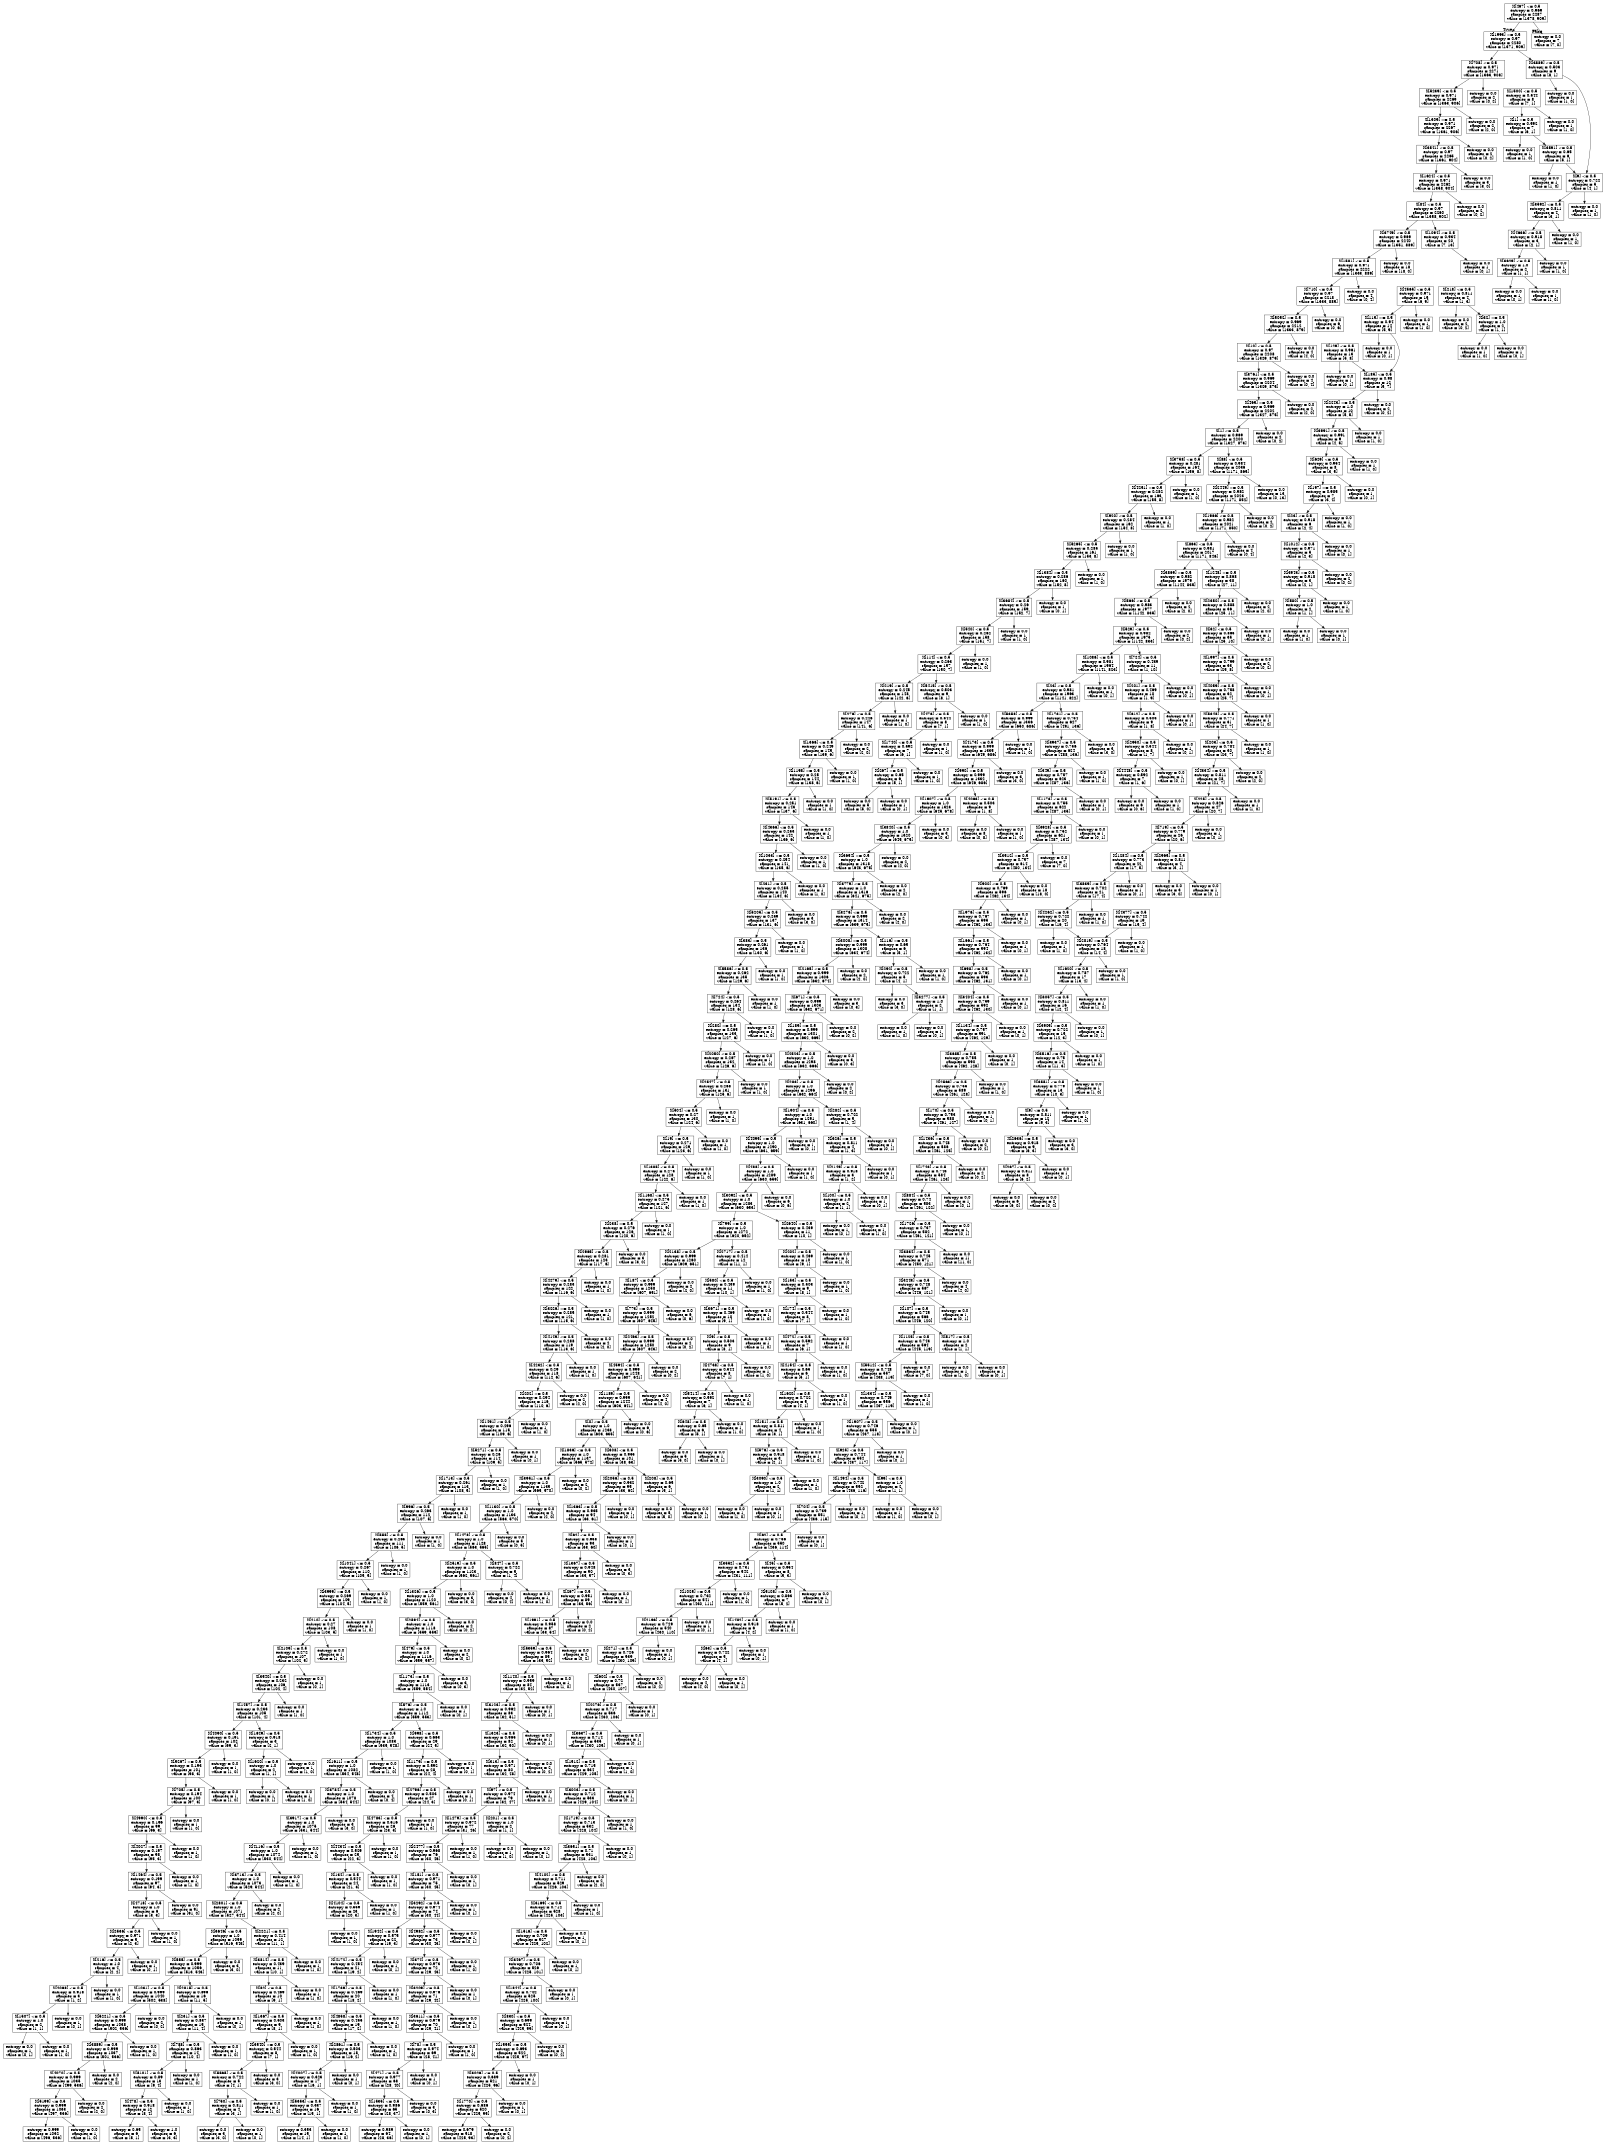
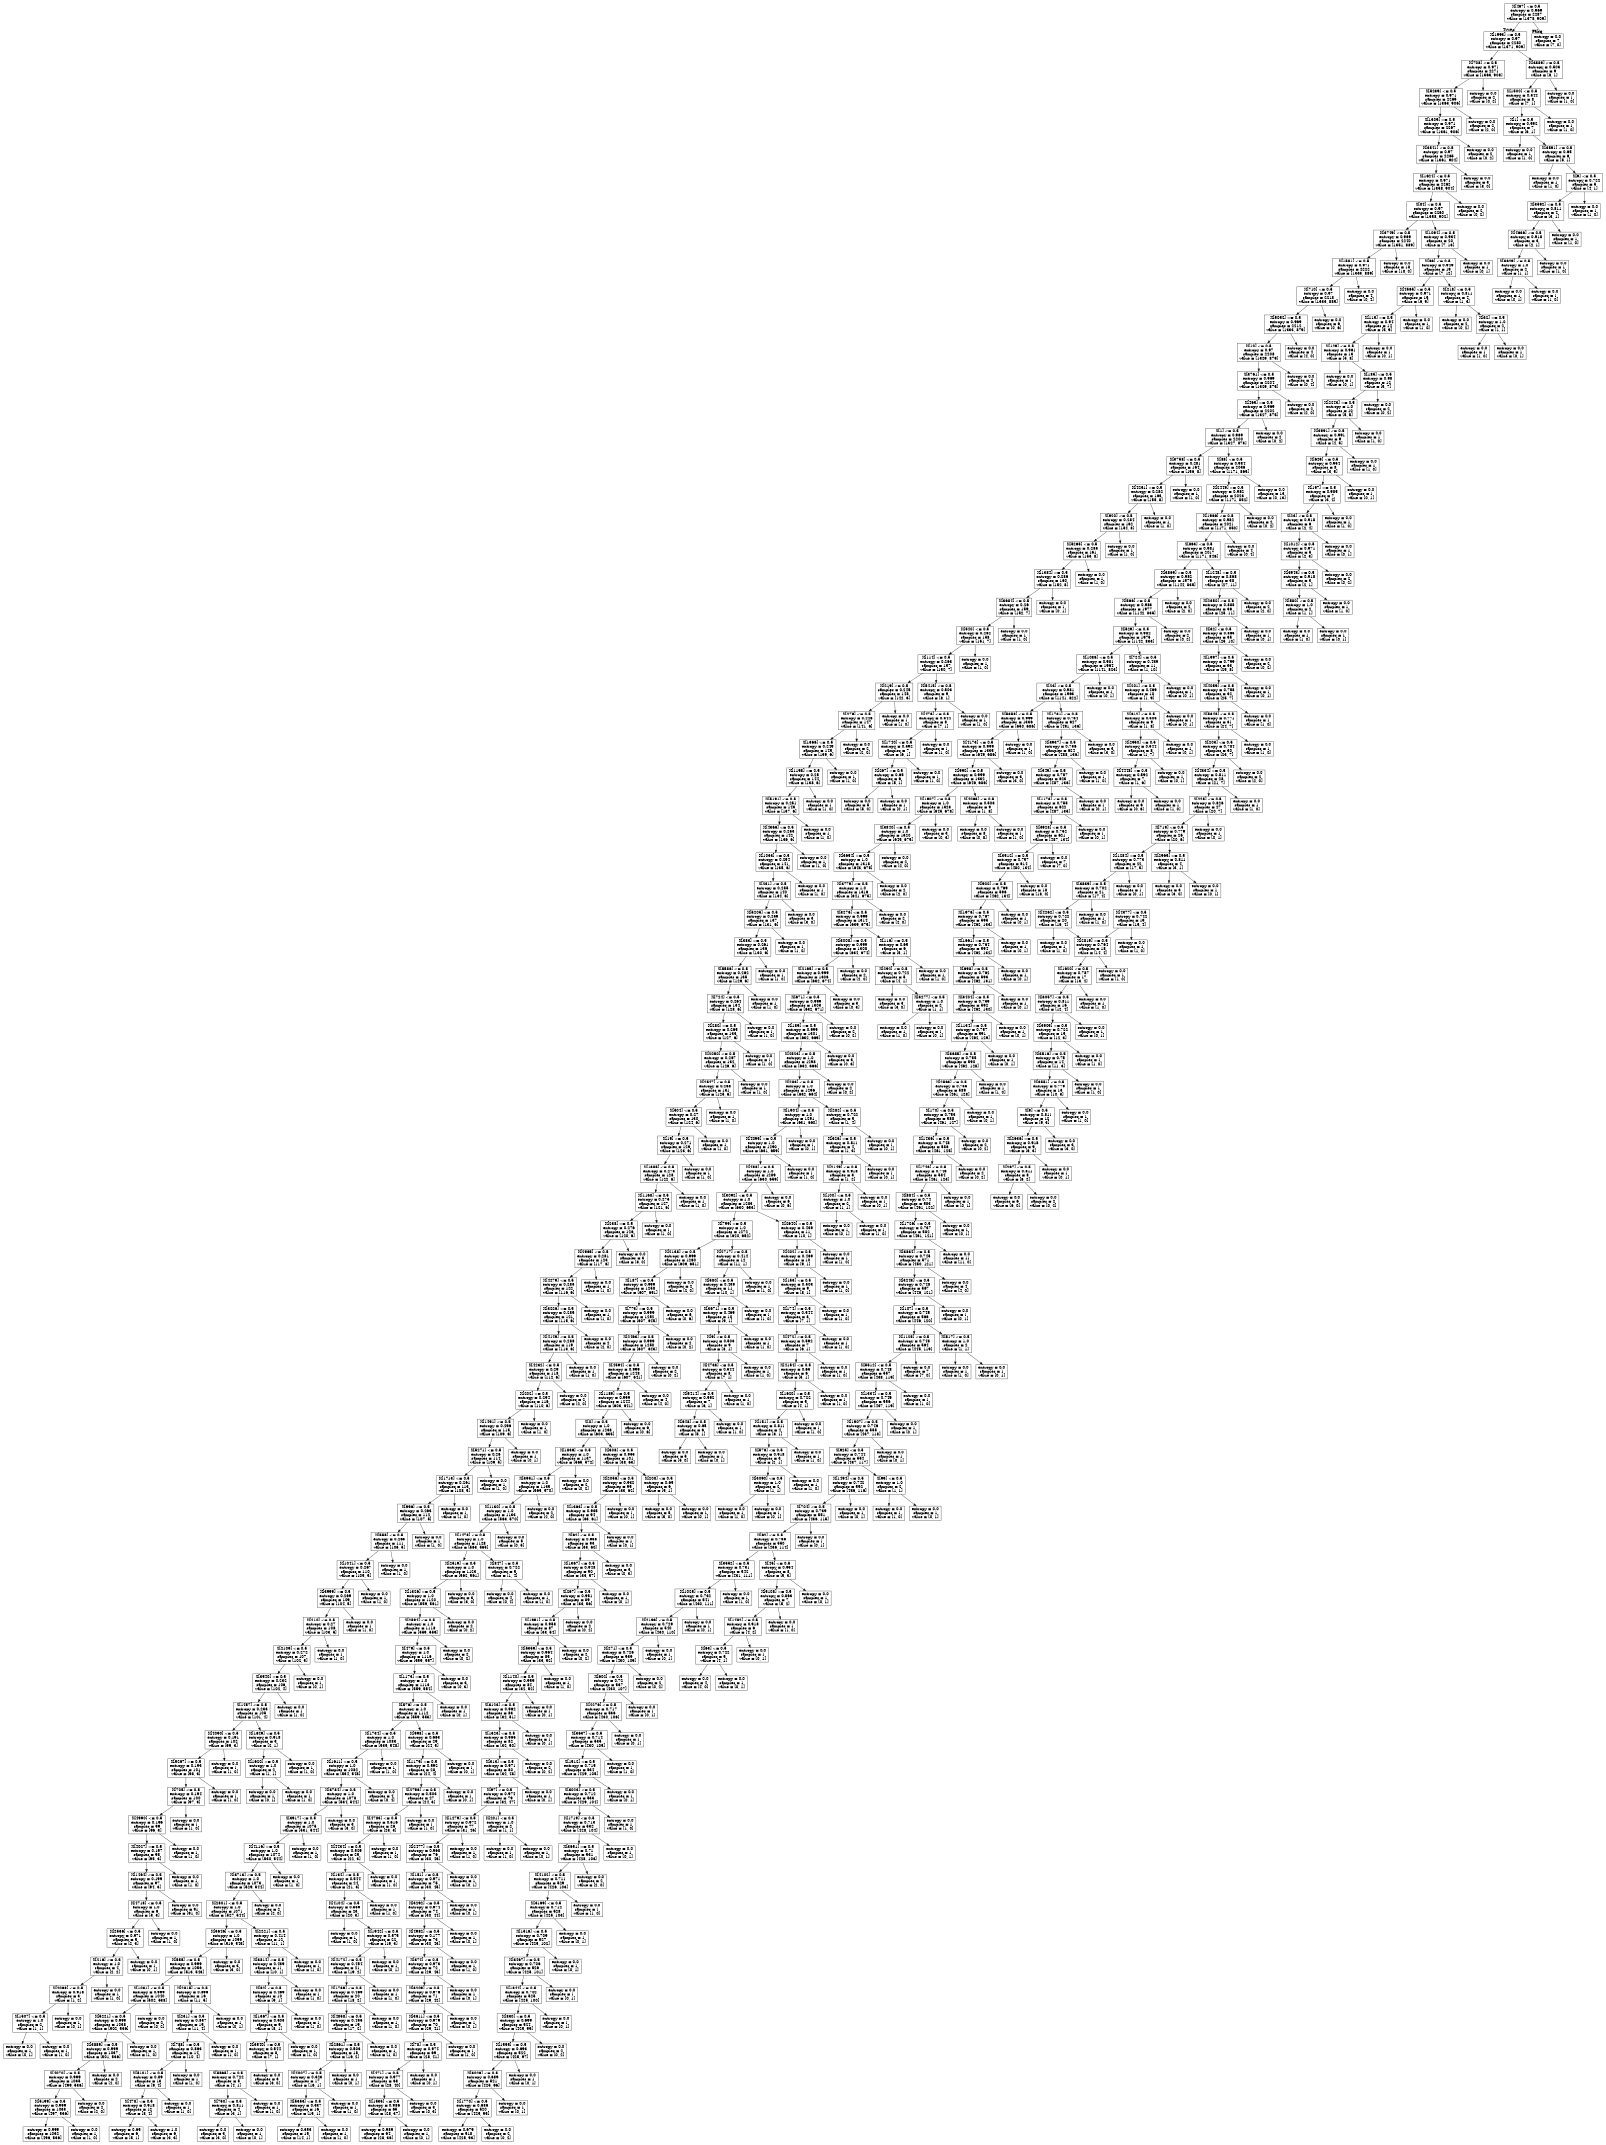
edge "X[3889] <= 0.5 entropy = 0.503 samples = 9 value = [8, 1]" -> "X[9] <= 0.5 entropy = 0.722 samples = 5 value = [4, 1]": now "X[3889] <= 0.5 entropy = 0.503 samples = 9 value = [8, 1]" -> "X[1500] <= 0.5 entropy = 0.544 samples = 8 value = [7, 1]"
node "X[86] <= 0.5 entropy = 0.949 samples = 19 value = [7, 12]": added
edge "X[115] <= 0.5 entropy = 0.94 samples = 14 value = [5, 9]" -> "X[185] <= 0.5 entropy = 0.98 samples = 12 value = [5, 7]": now "X[115] <= 0.5 entropy = 0.94 samples = 14 value = [5, 9]" -> "X[129] <= 0.5 entropy = 0.961 samples = 13 value = [5, 8]"
node "X[219] <= 0.5 entropy = 0.245 samples = 148 value = [142, 6]": label "X[219] <= 0.5 entropy = 0.245 samples = 148 value = [142, 6]" -> "X[219] <= 0.5 samples = 0.245 samples = 148 value = [142, 6]"
edge "X[3292] <= 0.5 entropy = 0.974 samples = 74 value = [30, 44]" -> "X[1942] <= 0.5 entropy = 0.575 samples = 22 value = [19, 3]": now "X[4104] <= 0.5 entropy = 0.559 samples = 23 value = [20, 3]" -> "X[1942] <= 0.5 entropy = 0.575 samples = 22 value = [19, 3]"
node "X[4982] <= 0.5 entropy = 0.977 samples = 73 value = [30, 43]": label "X[4982] <= 0.5 entropy = 0.977 samples = 73 value = [30, 43]" -> "X[4982] <= 0.5 entropy = 0.177 samples = 73 value = [30, 43]"
edge "X[3540] <= 0.5 entropy = 0.544 samples = 8 value = [7, 1]" -> "X[5565] <= 0.5 entropy = 0.722 samples = 5 value = [4, 1]": removed
